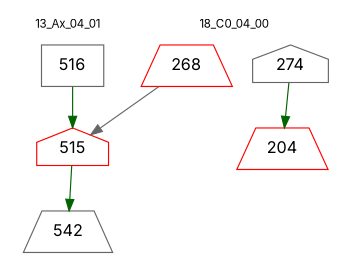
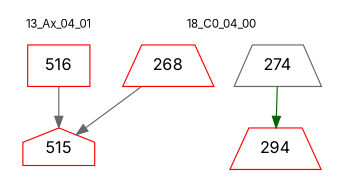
node "516": color gray40 -> red
node "274": shape house -> trapezium
edge "516" -> "515": color darkgreen -> gray40
node "204": label "204" -> "294"
node "542": removed
